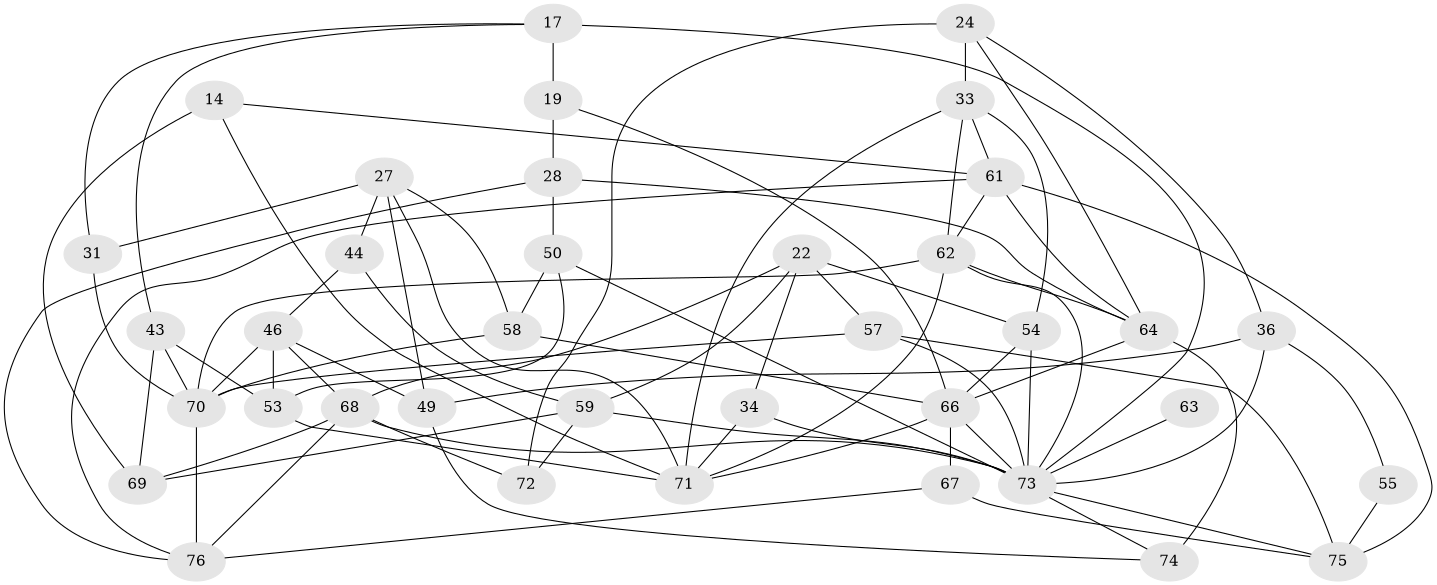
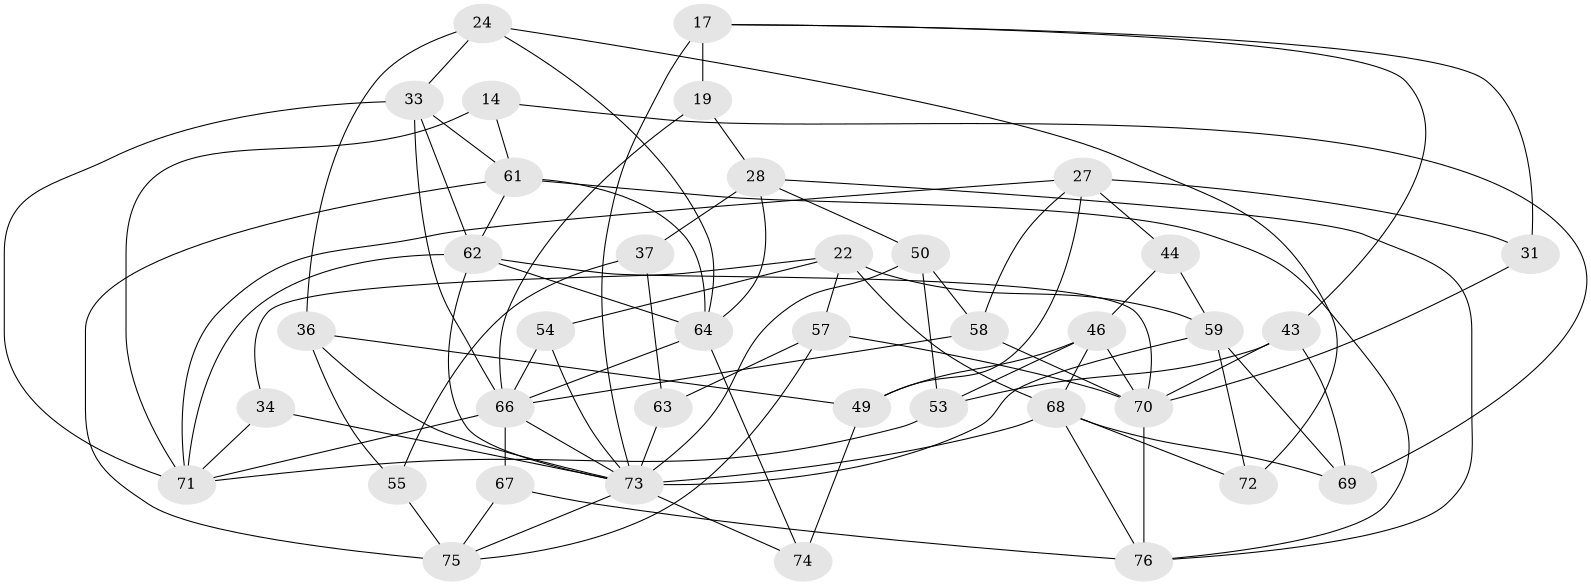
edge "33" -- "54": now "33" -- "66"
node "37": added
edge "57" -- "73": now "57" -- "63"
